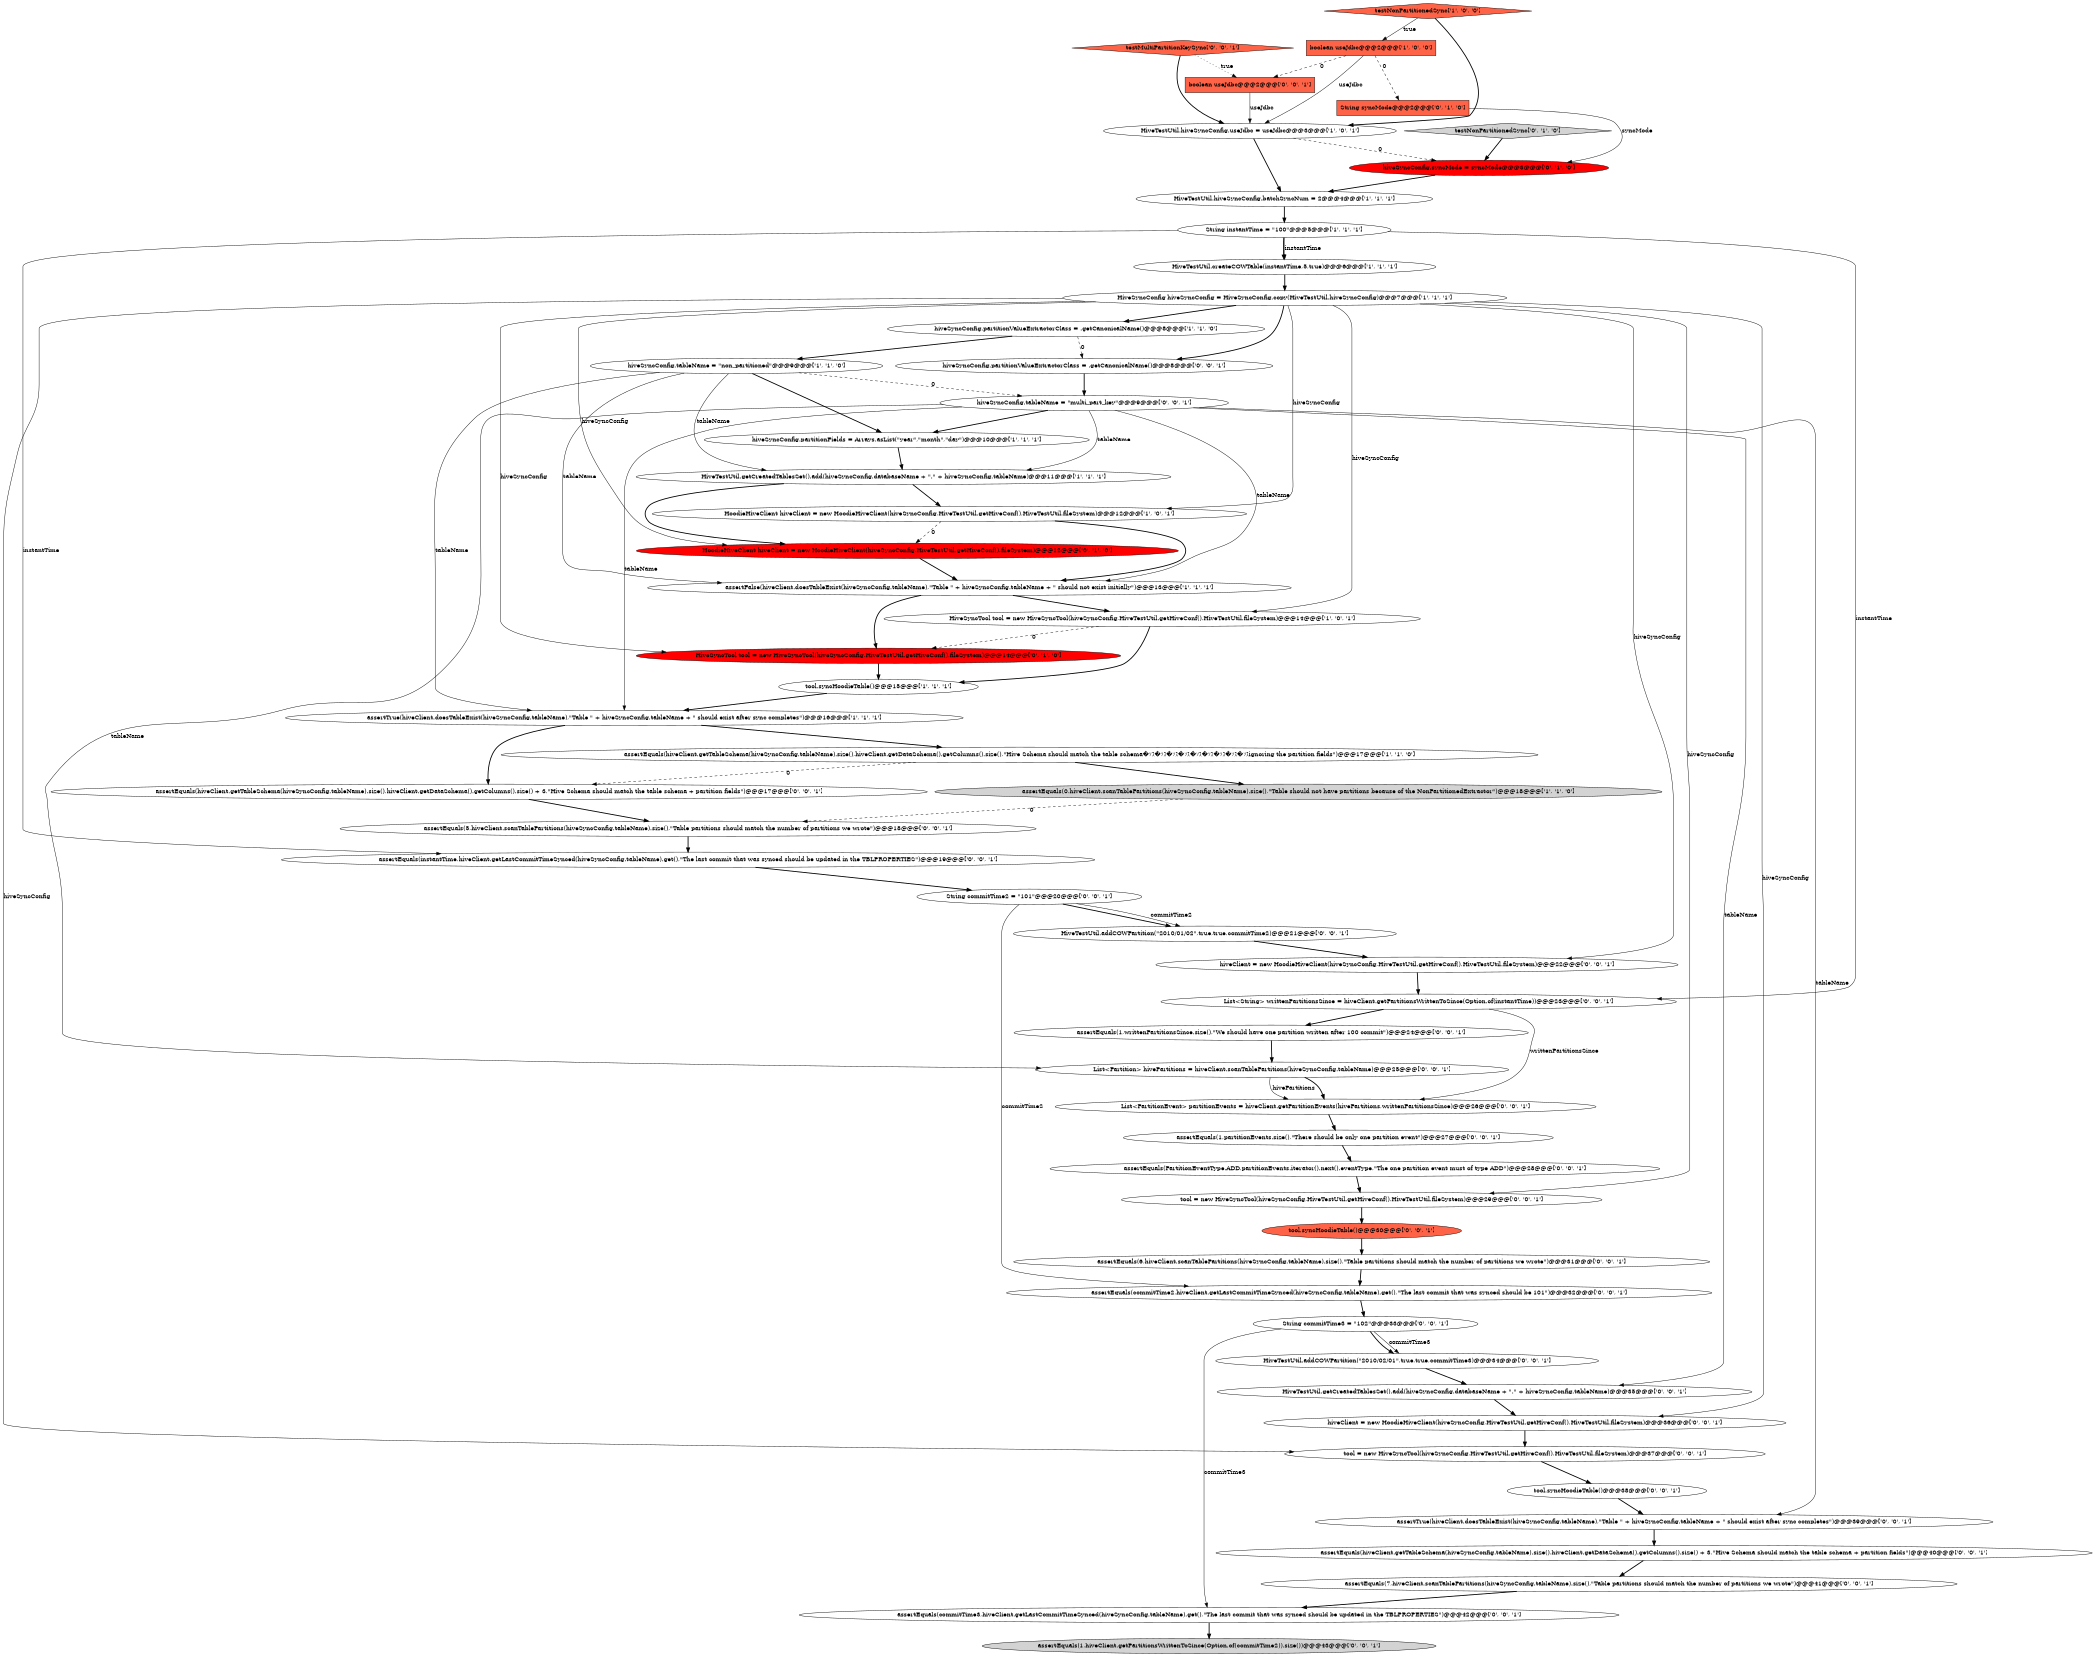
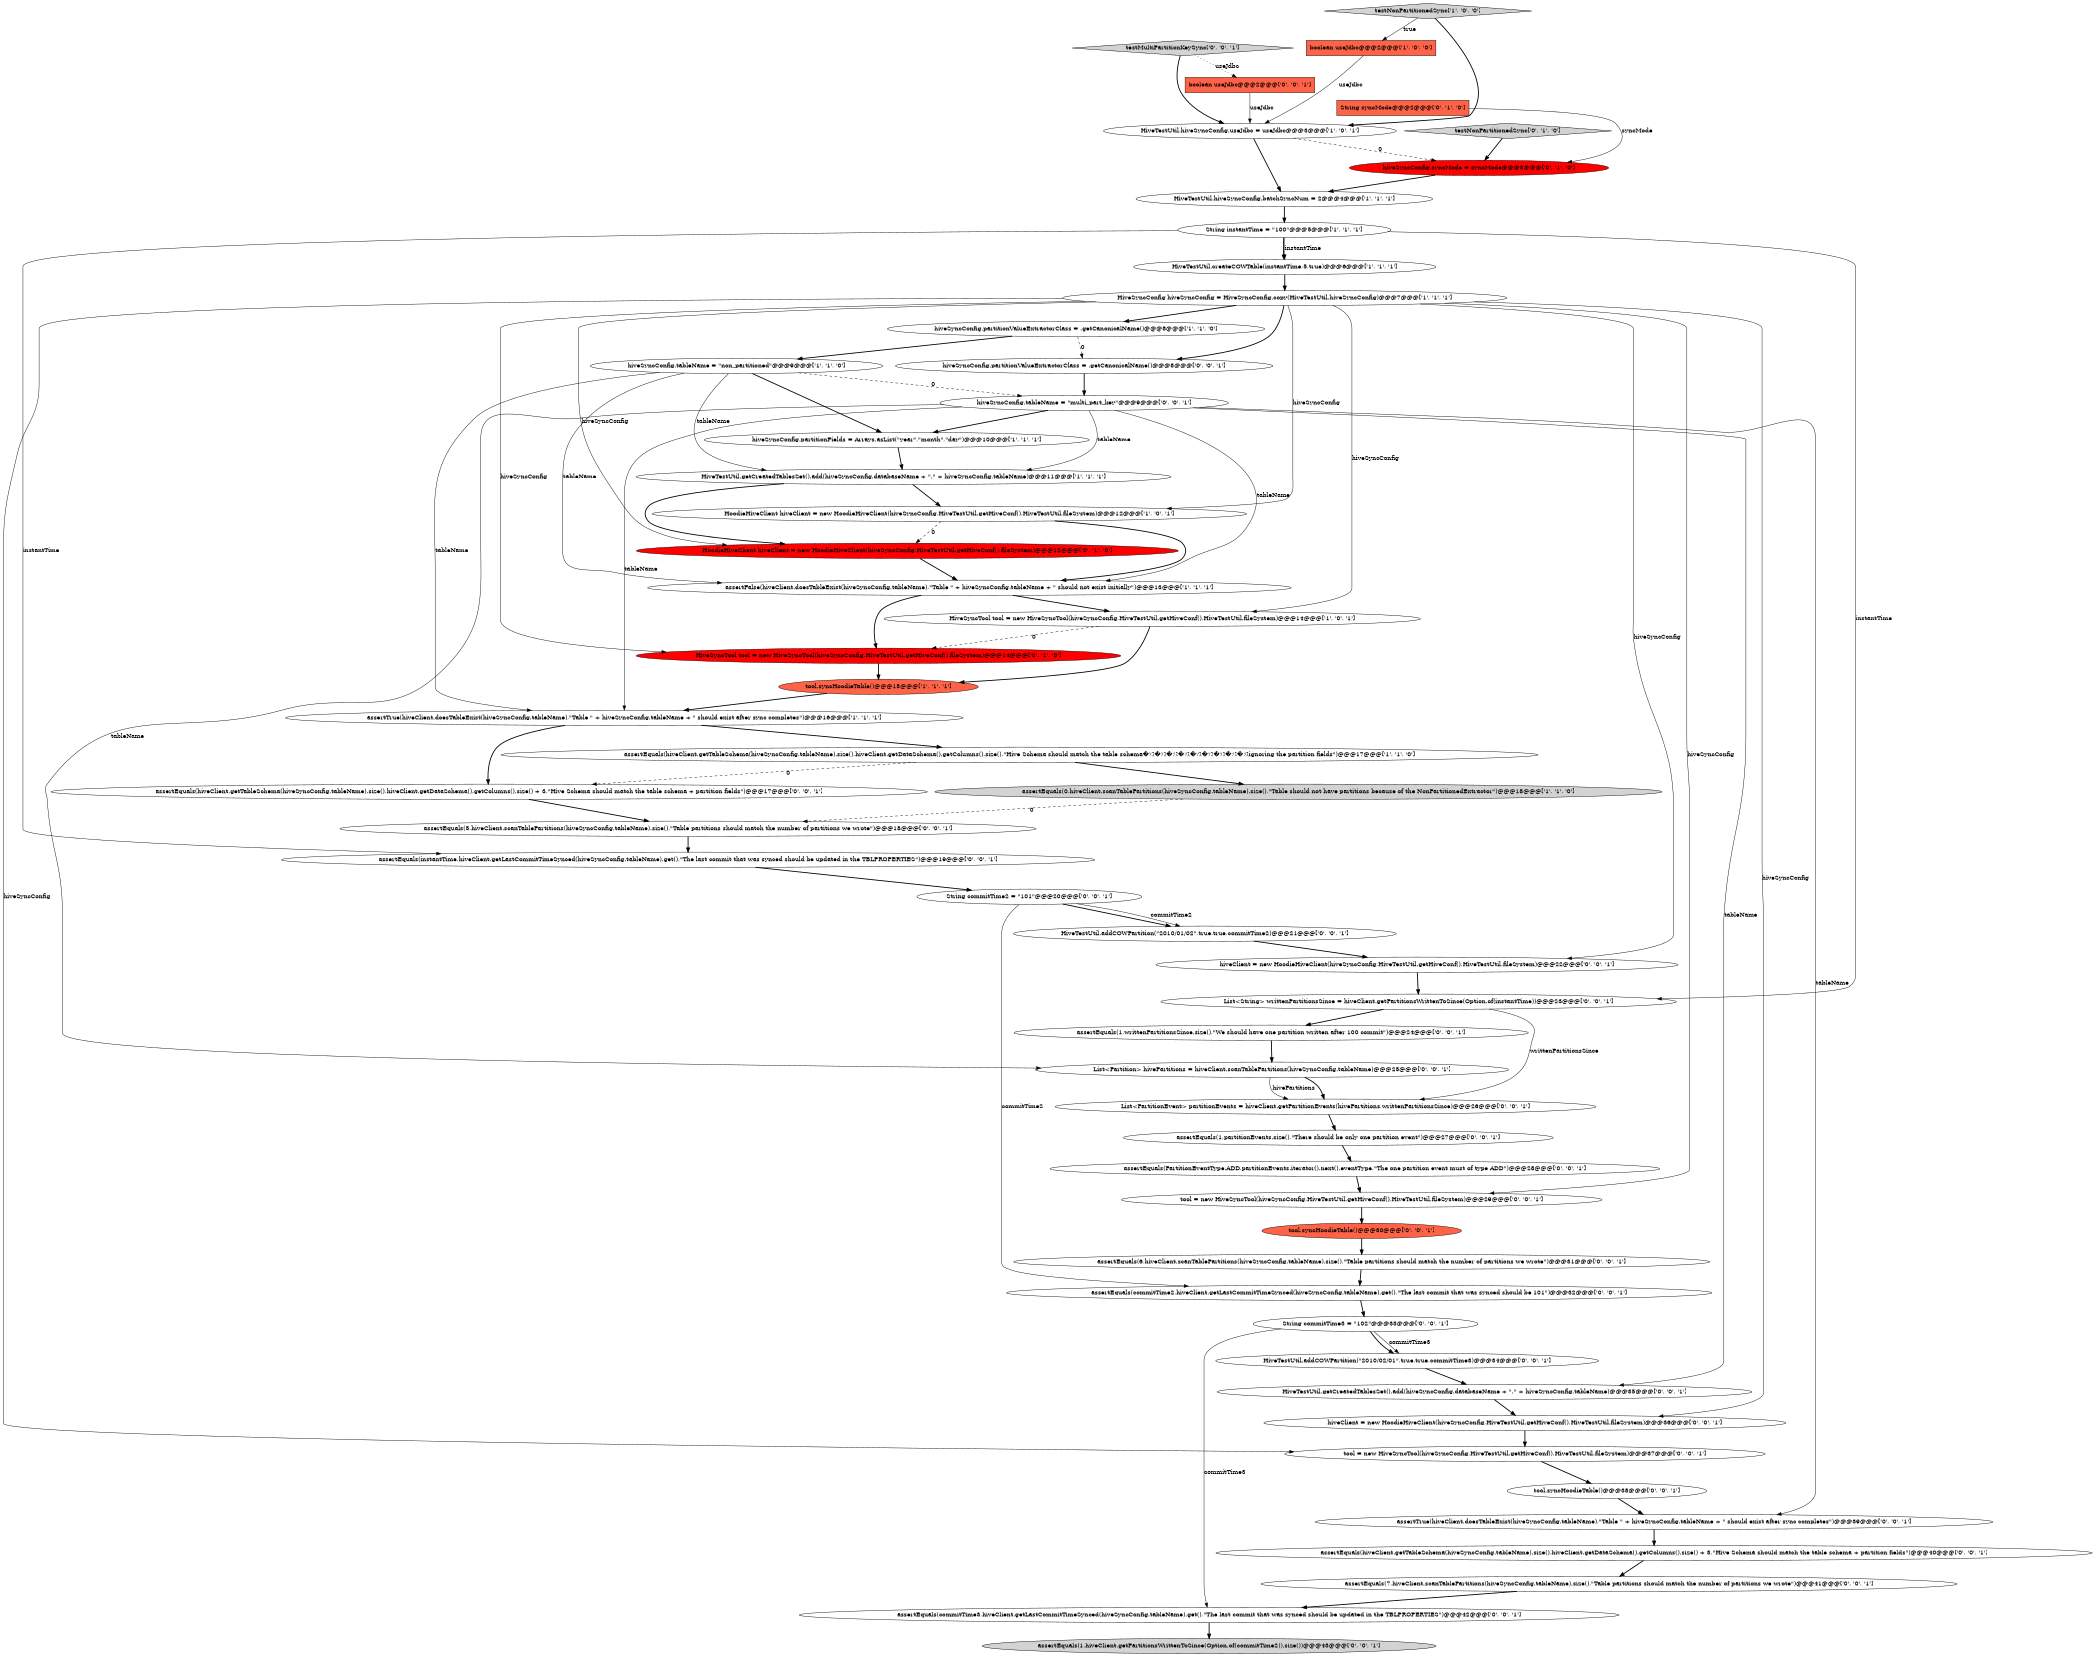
node "testNonPartitionedSync['1', '0', '0']": fillcolor tomato -> lightgray
node "testMultiPartitionKeySync['0', '0', '1']": fillcolor tomato -> lightgray
edge "boolean useJdbc@@@2@@@['1', '0', '0']" -> "boolean useJdbc@@@2@@@['0', '0', '1']": removed, label "0"
edge "testMultiPartitionKeySync['0', '0', '1']" -> "boolean useJdbc@@@2@@@['0', '0', '1']": label "true" -> "useJdbc"
edge "boolean useJdbc@@@2@@@['1', '0', '0']" -> "String syncMode@@@2@@@['0', '1', '0']": removed, label "0"
node "tool.syncHoodieTable()@@@15@@@['1', '1', '1']": fillcolor white -> tomato
